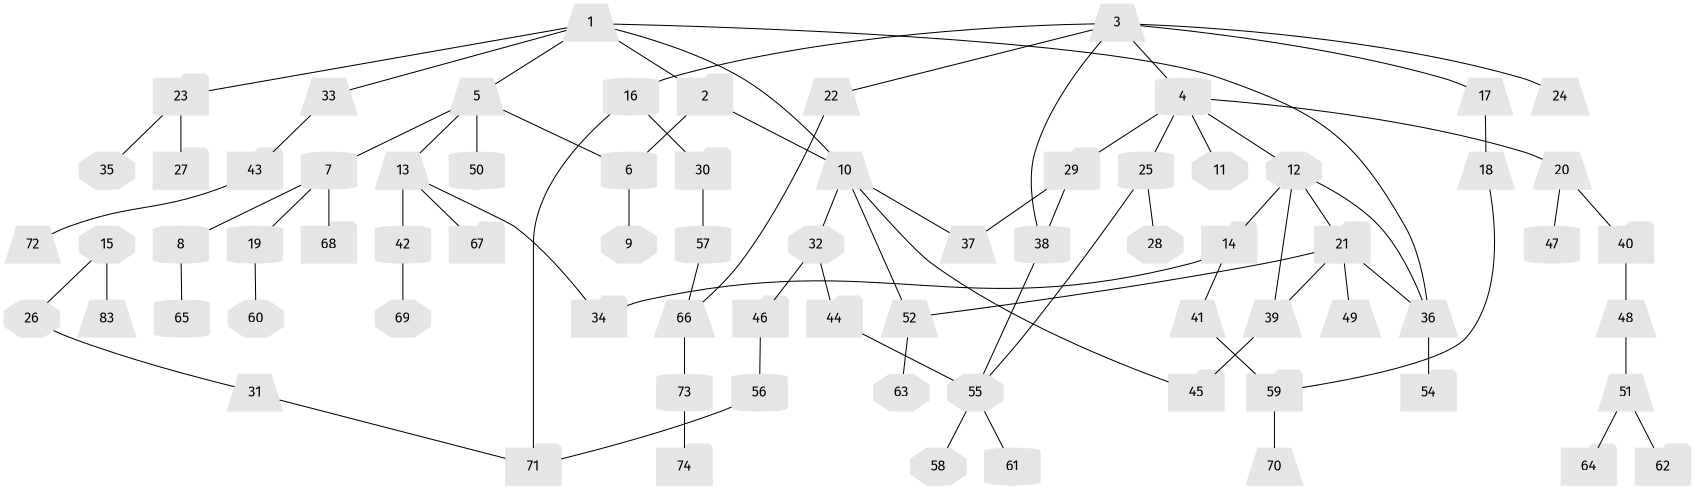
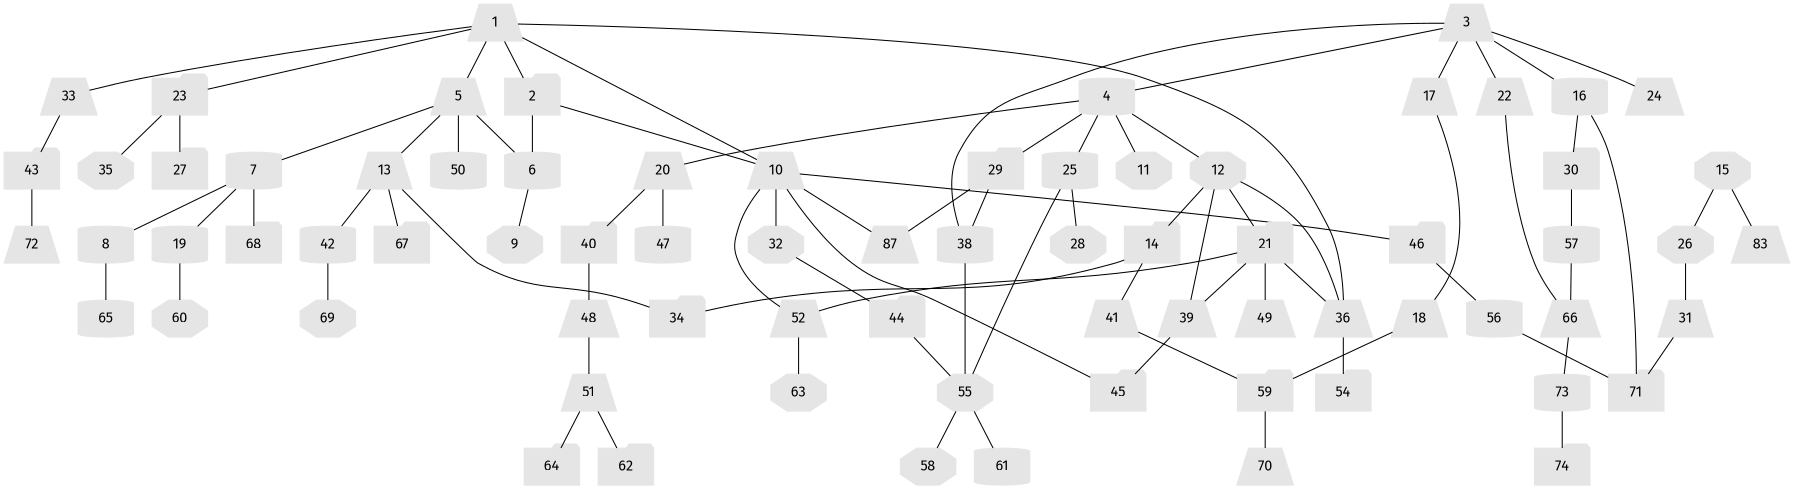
node "37": label "37" -> "87"
edge "32" -- "46": now "10" -- "46"
